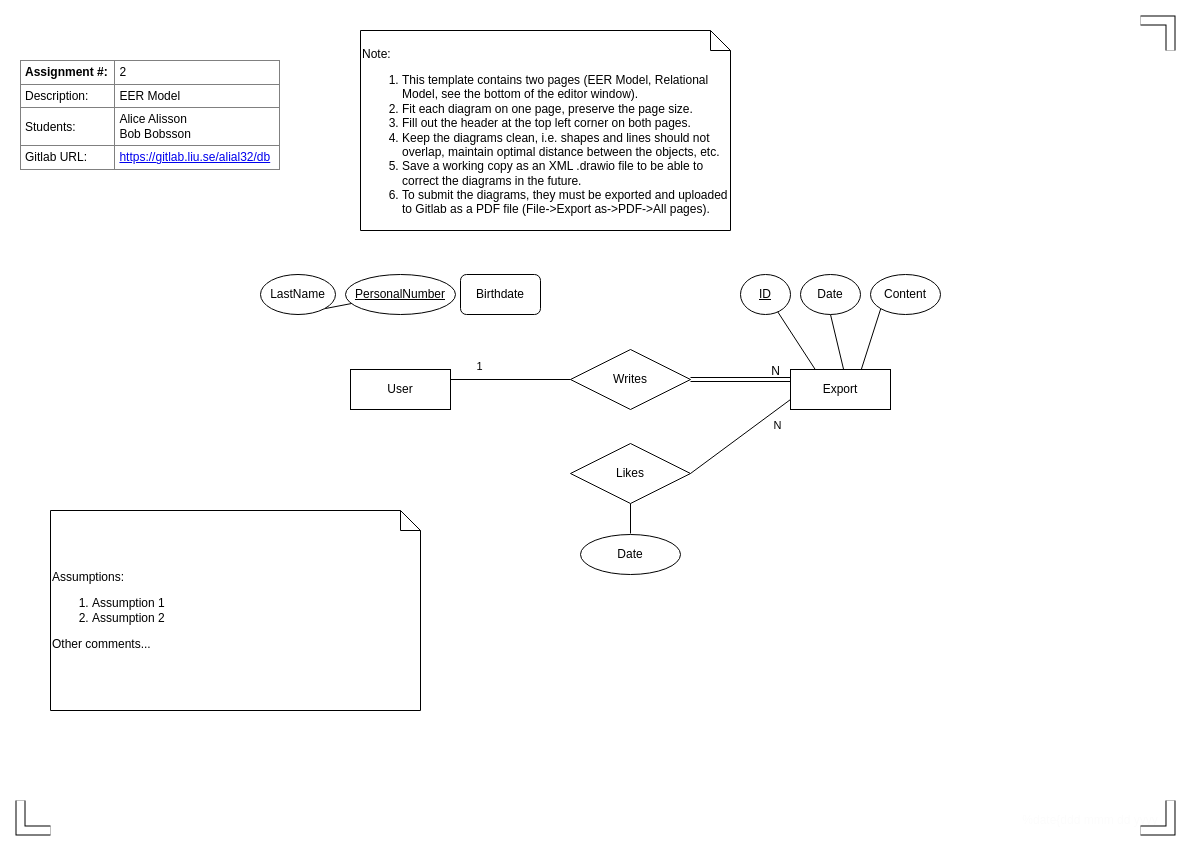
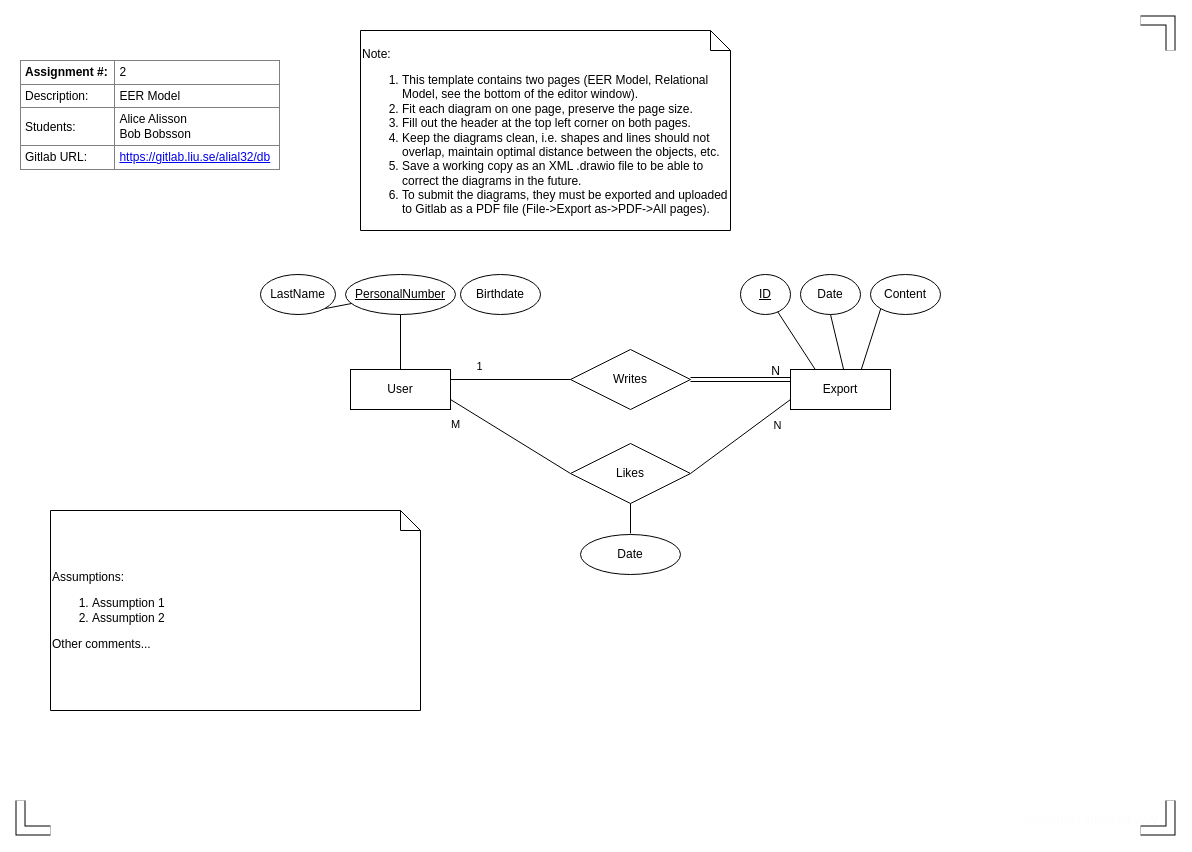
node "Birthdate": shape rounded rectangle -> ellipse
edge "PersonalNumber" -- "User": added
edge "User" -- "Likes": added, label "M"
